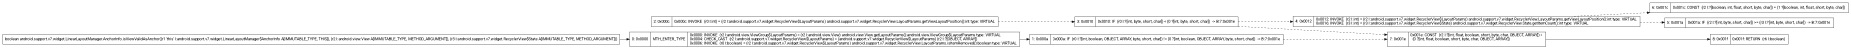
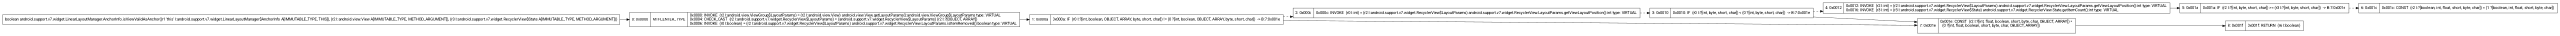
edge "4: 0x0012" -> "6: 0x001c": now "5: 0x001a" -> "6: 0x001c"
edge "1: 0x000a" -> "2: 0x000c": added
edge "4: 0x0012" -> "5: 0x001a": style dashed -> solid
edge "3: 0x0010" -> "7: 0x001e": style dashed -> solid
edge "1: 0x000a" -> "7: 0x001e": style dashed -> solid
